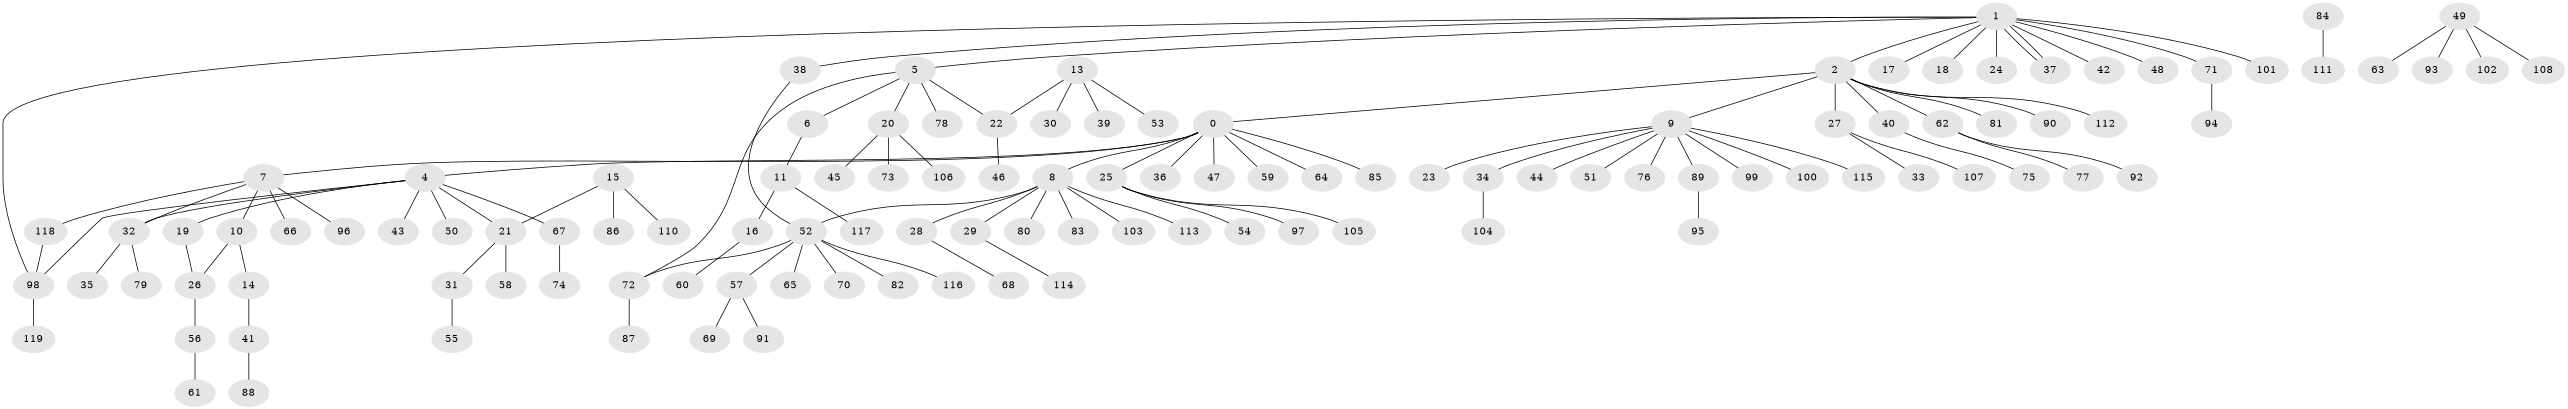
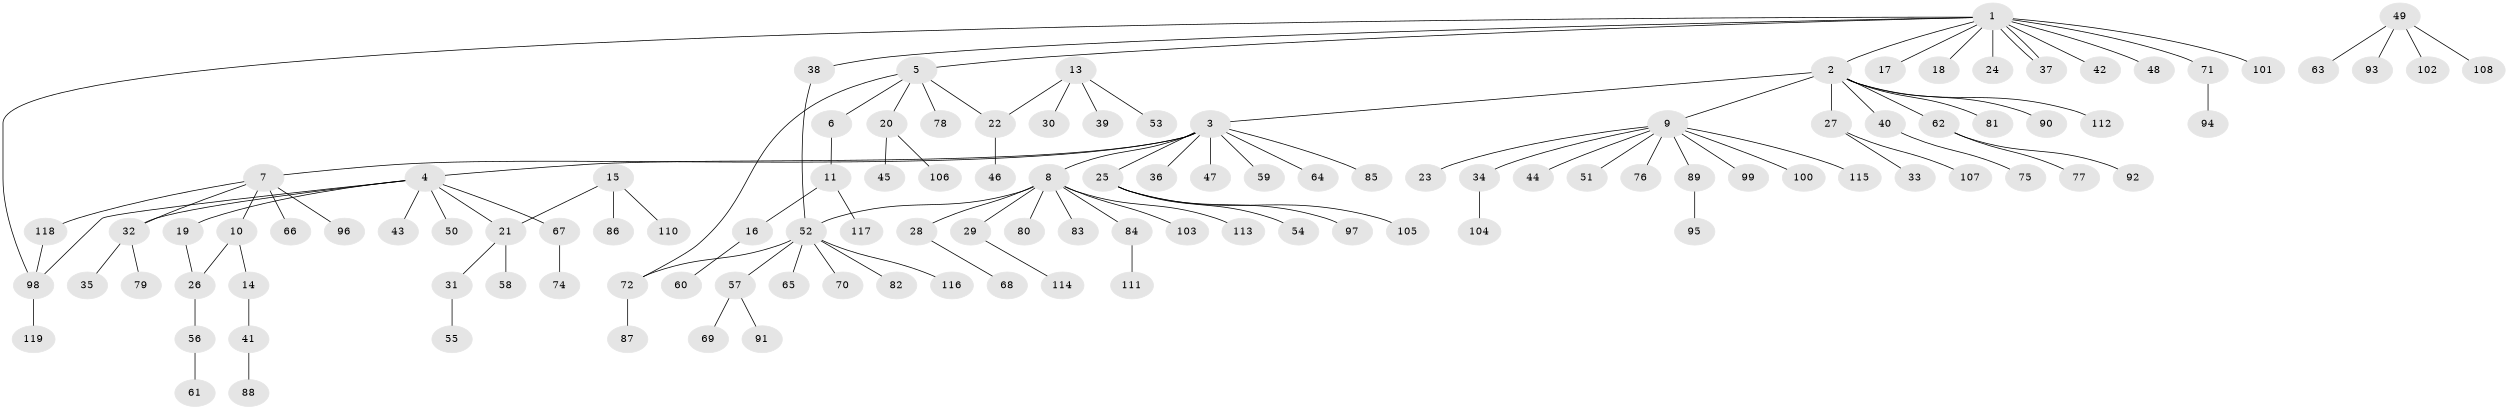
node "0": label "0" -> "3"
node "73": removed
edge "8" -- "84": added
